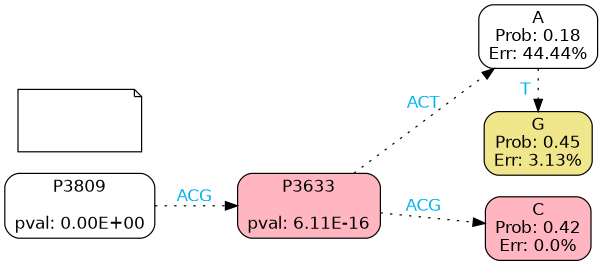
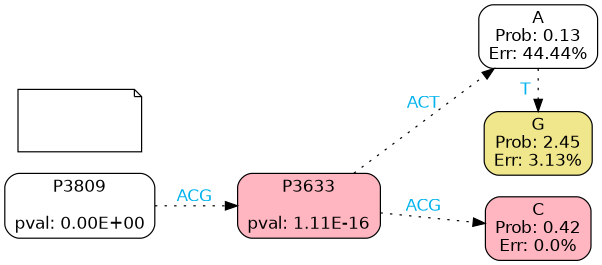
node "A Prob: 0.18 Err: 44.44%": label "A Prob: 0.18 Err: 44.44%" -> "A Prob: 0.13 Err: 44.44%"
node "G Prob: 0.45 Err: 3.13%": label "G Prob: 0.45 Err: 3.13%" -> "G Prob: 2.45 Err: 3.13%"
node "P3633 pval: 6.11E-16": label "P3633 pval: 6.11E-16" -> "P3633 pval: 1.11E-16"
